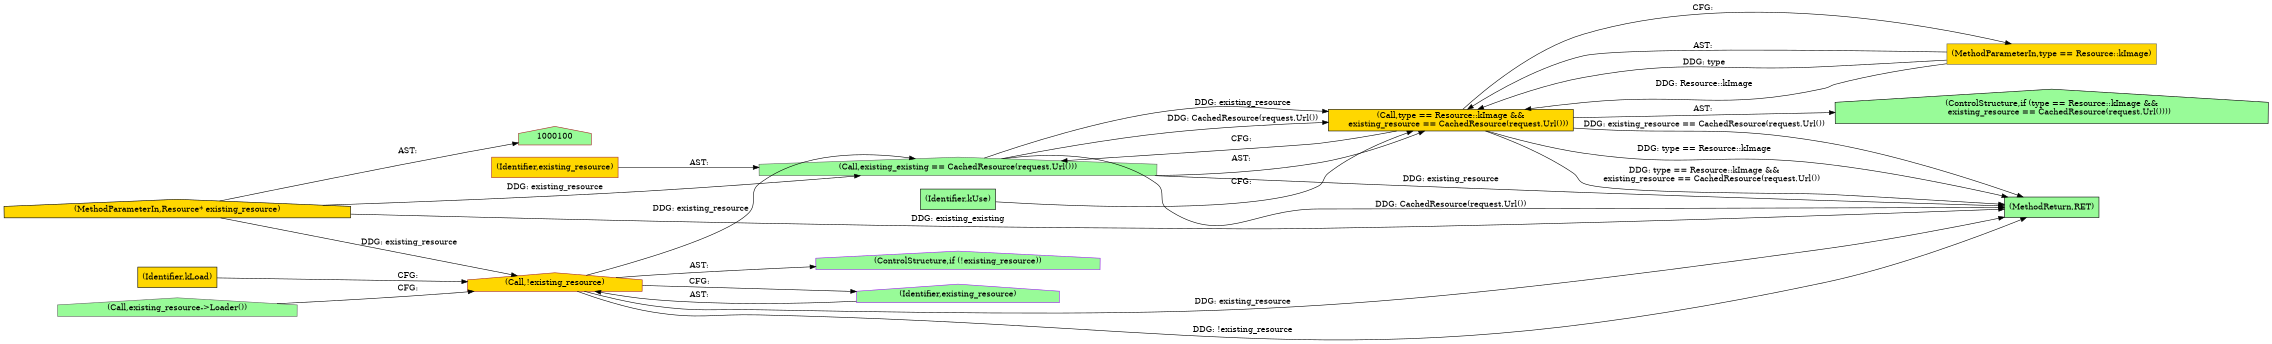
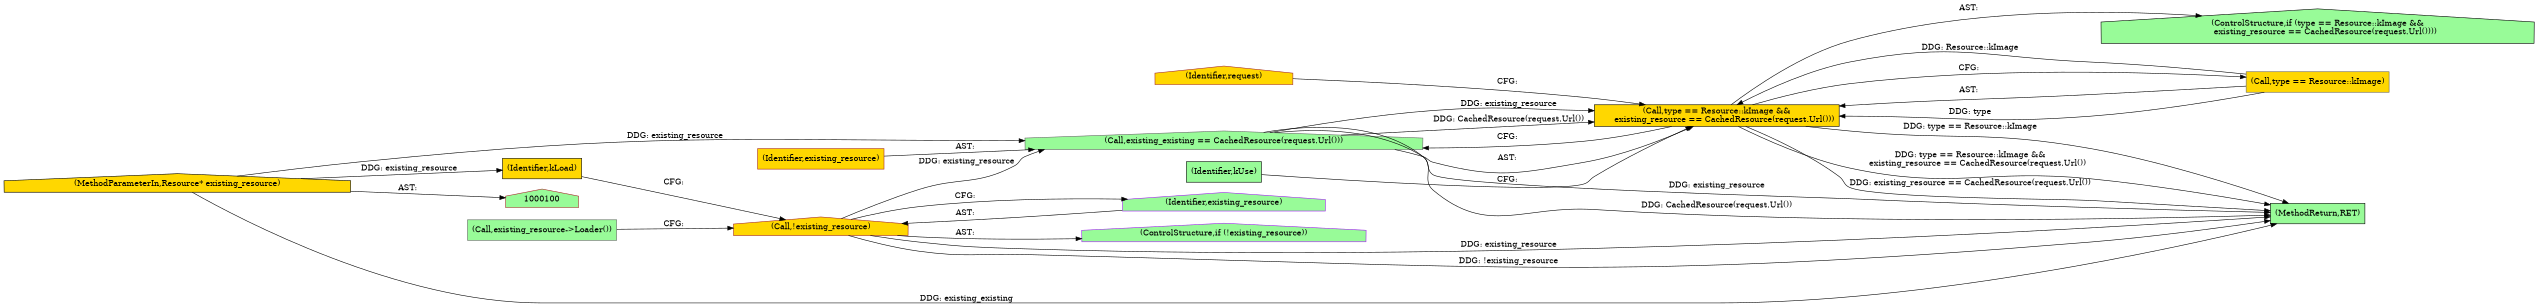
node "(MethodParameterIn,type == Resource::kImage)": label "(MethodParameterIn,type == Resource::kImage)" -> "(Call,type == Resource::kImage)"
node "(Identifier,request)": added
edge "(MethodParameterIn,Resource* existing_resource)" -> "(Call,!existing_resource)": now "(MethodParameterIn,Resource* existing_resource)" -> "(Identifier,kLoad)"
node "(Call,existing_resource->Loader())": shape house -> box
